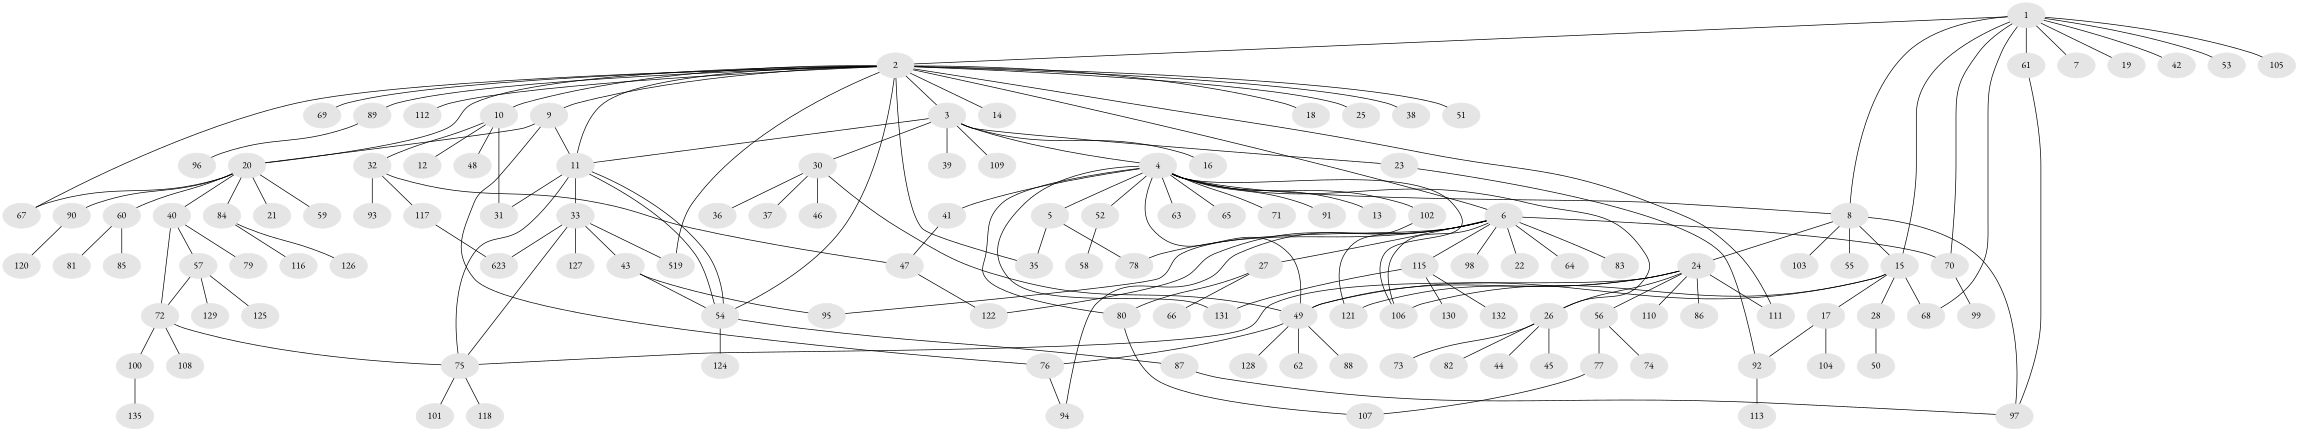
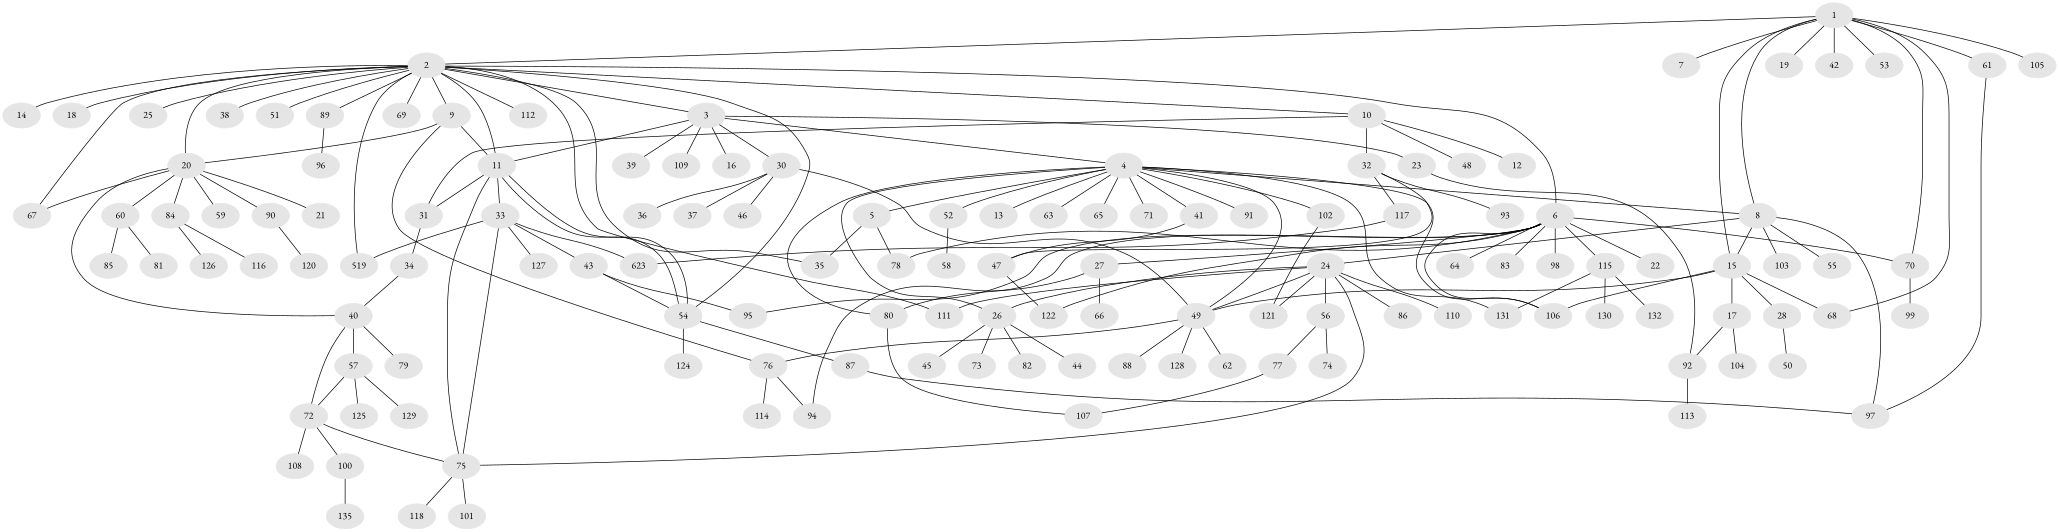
node "34": added
node "114": added
